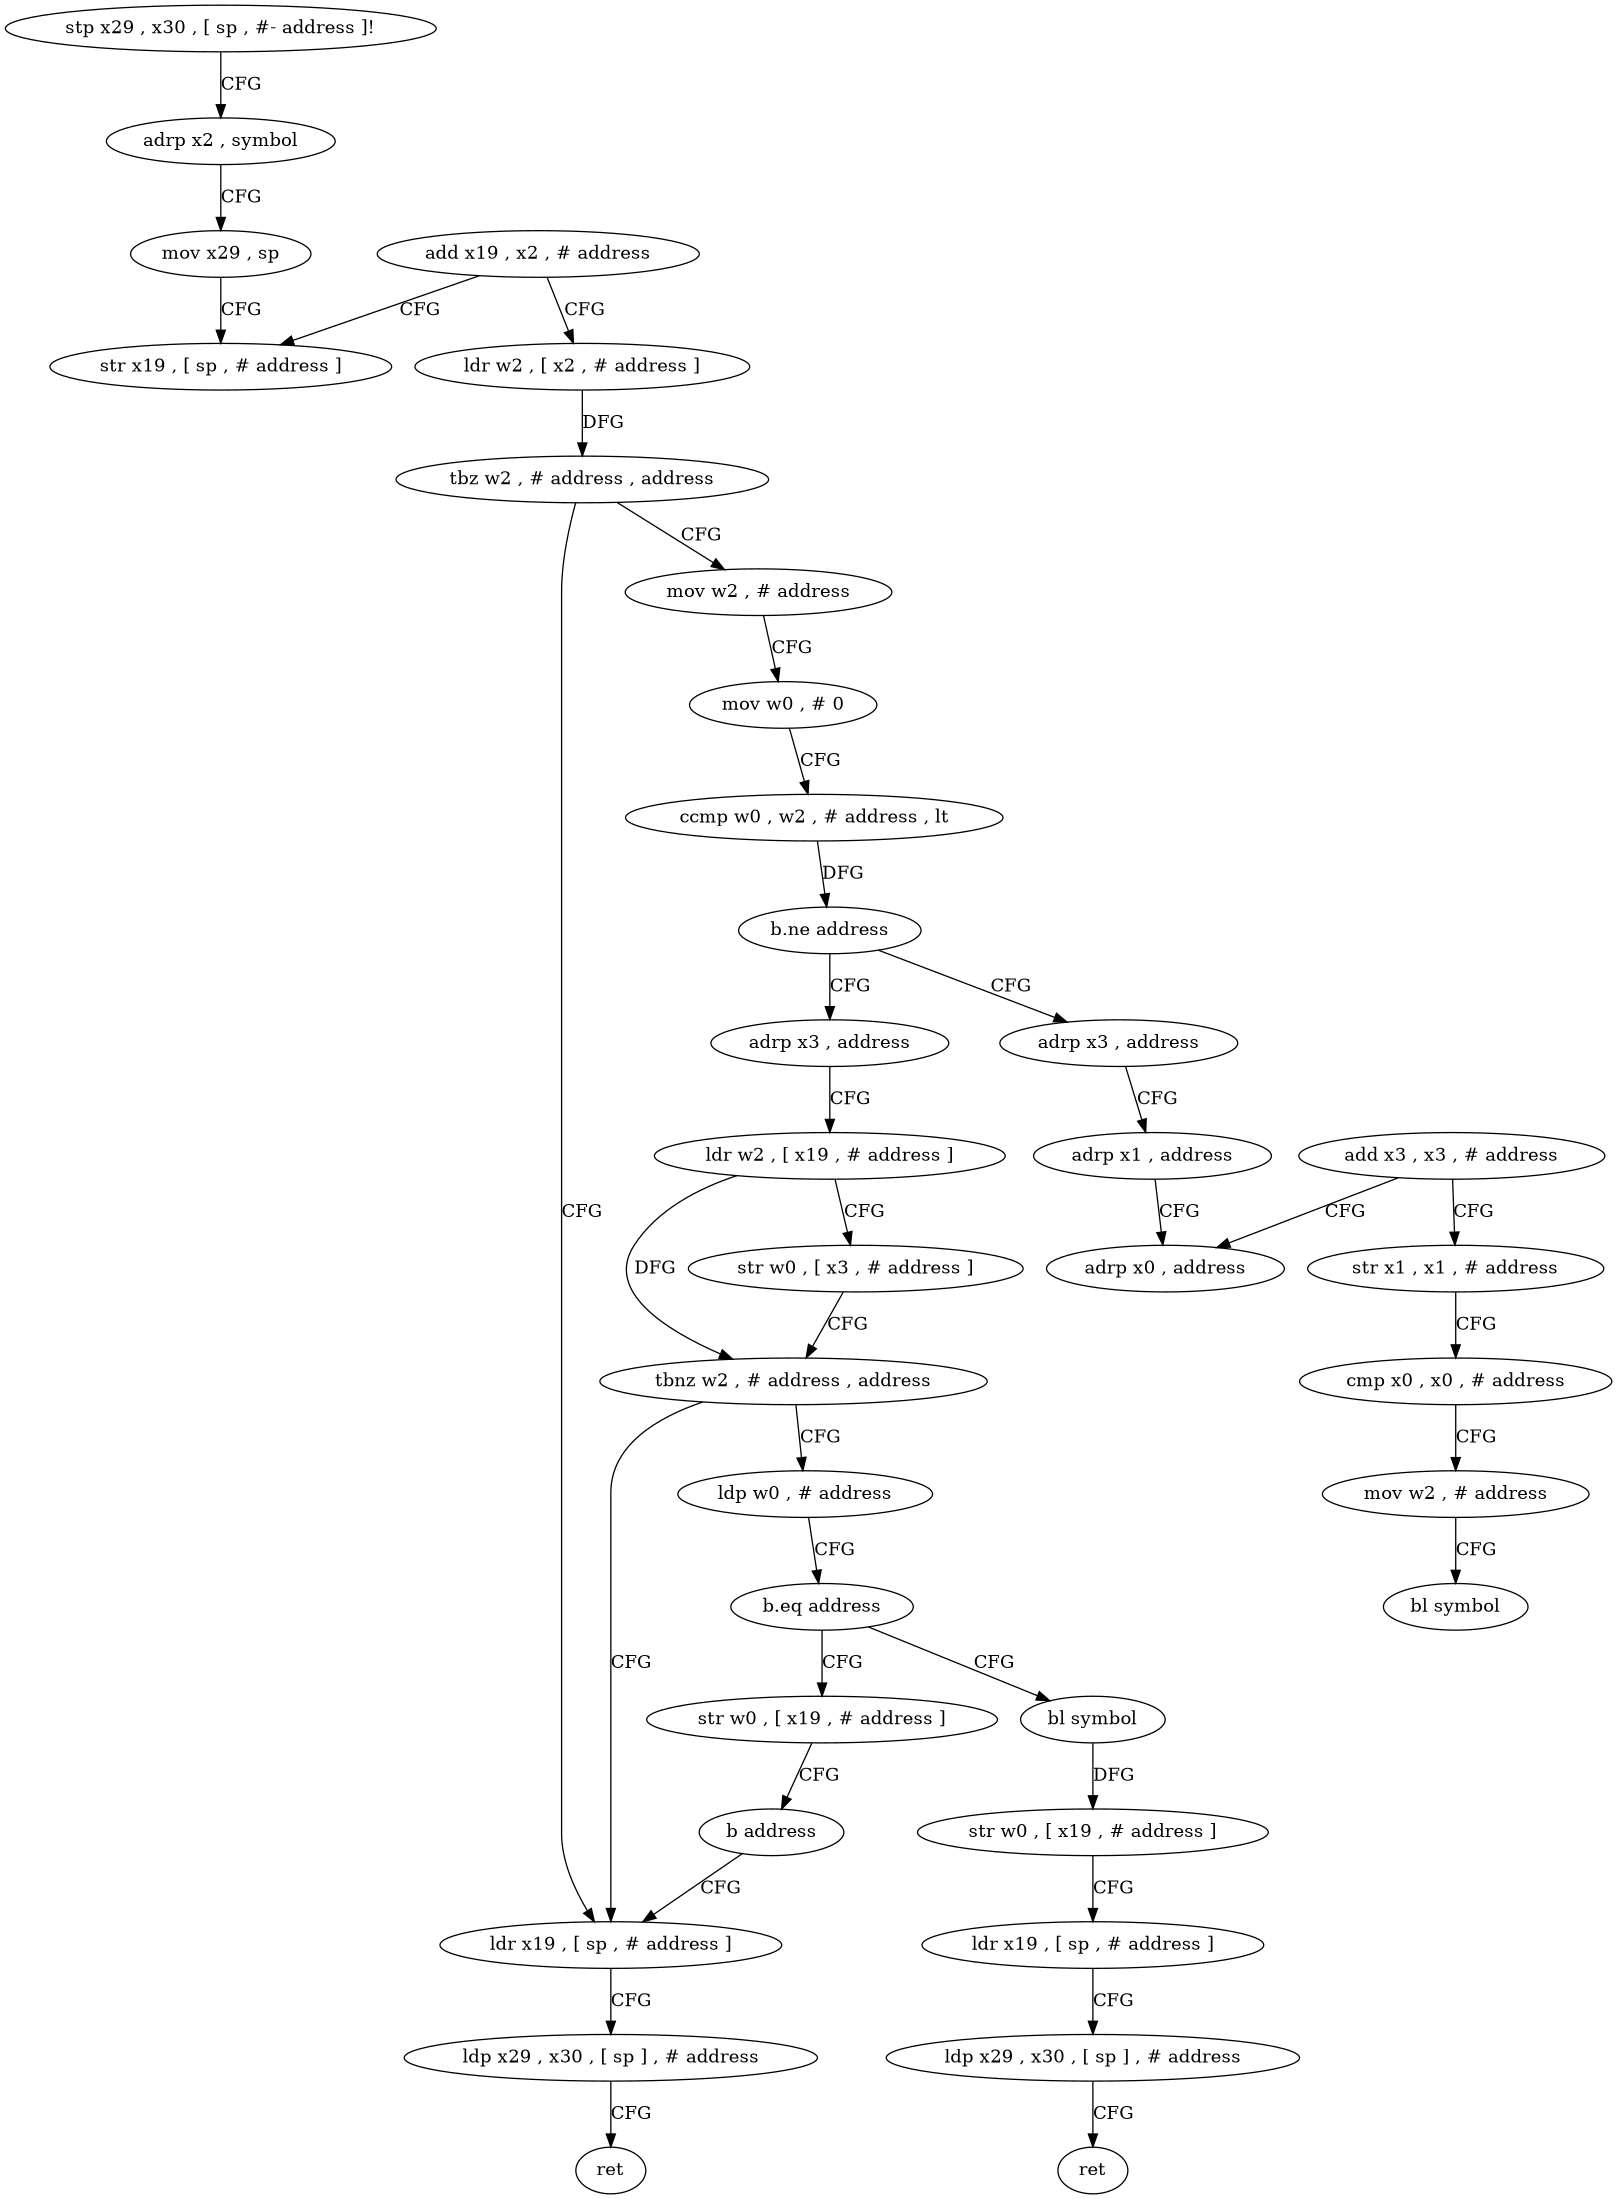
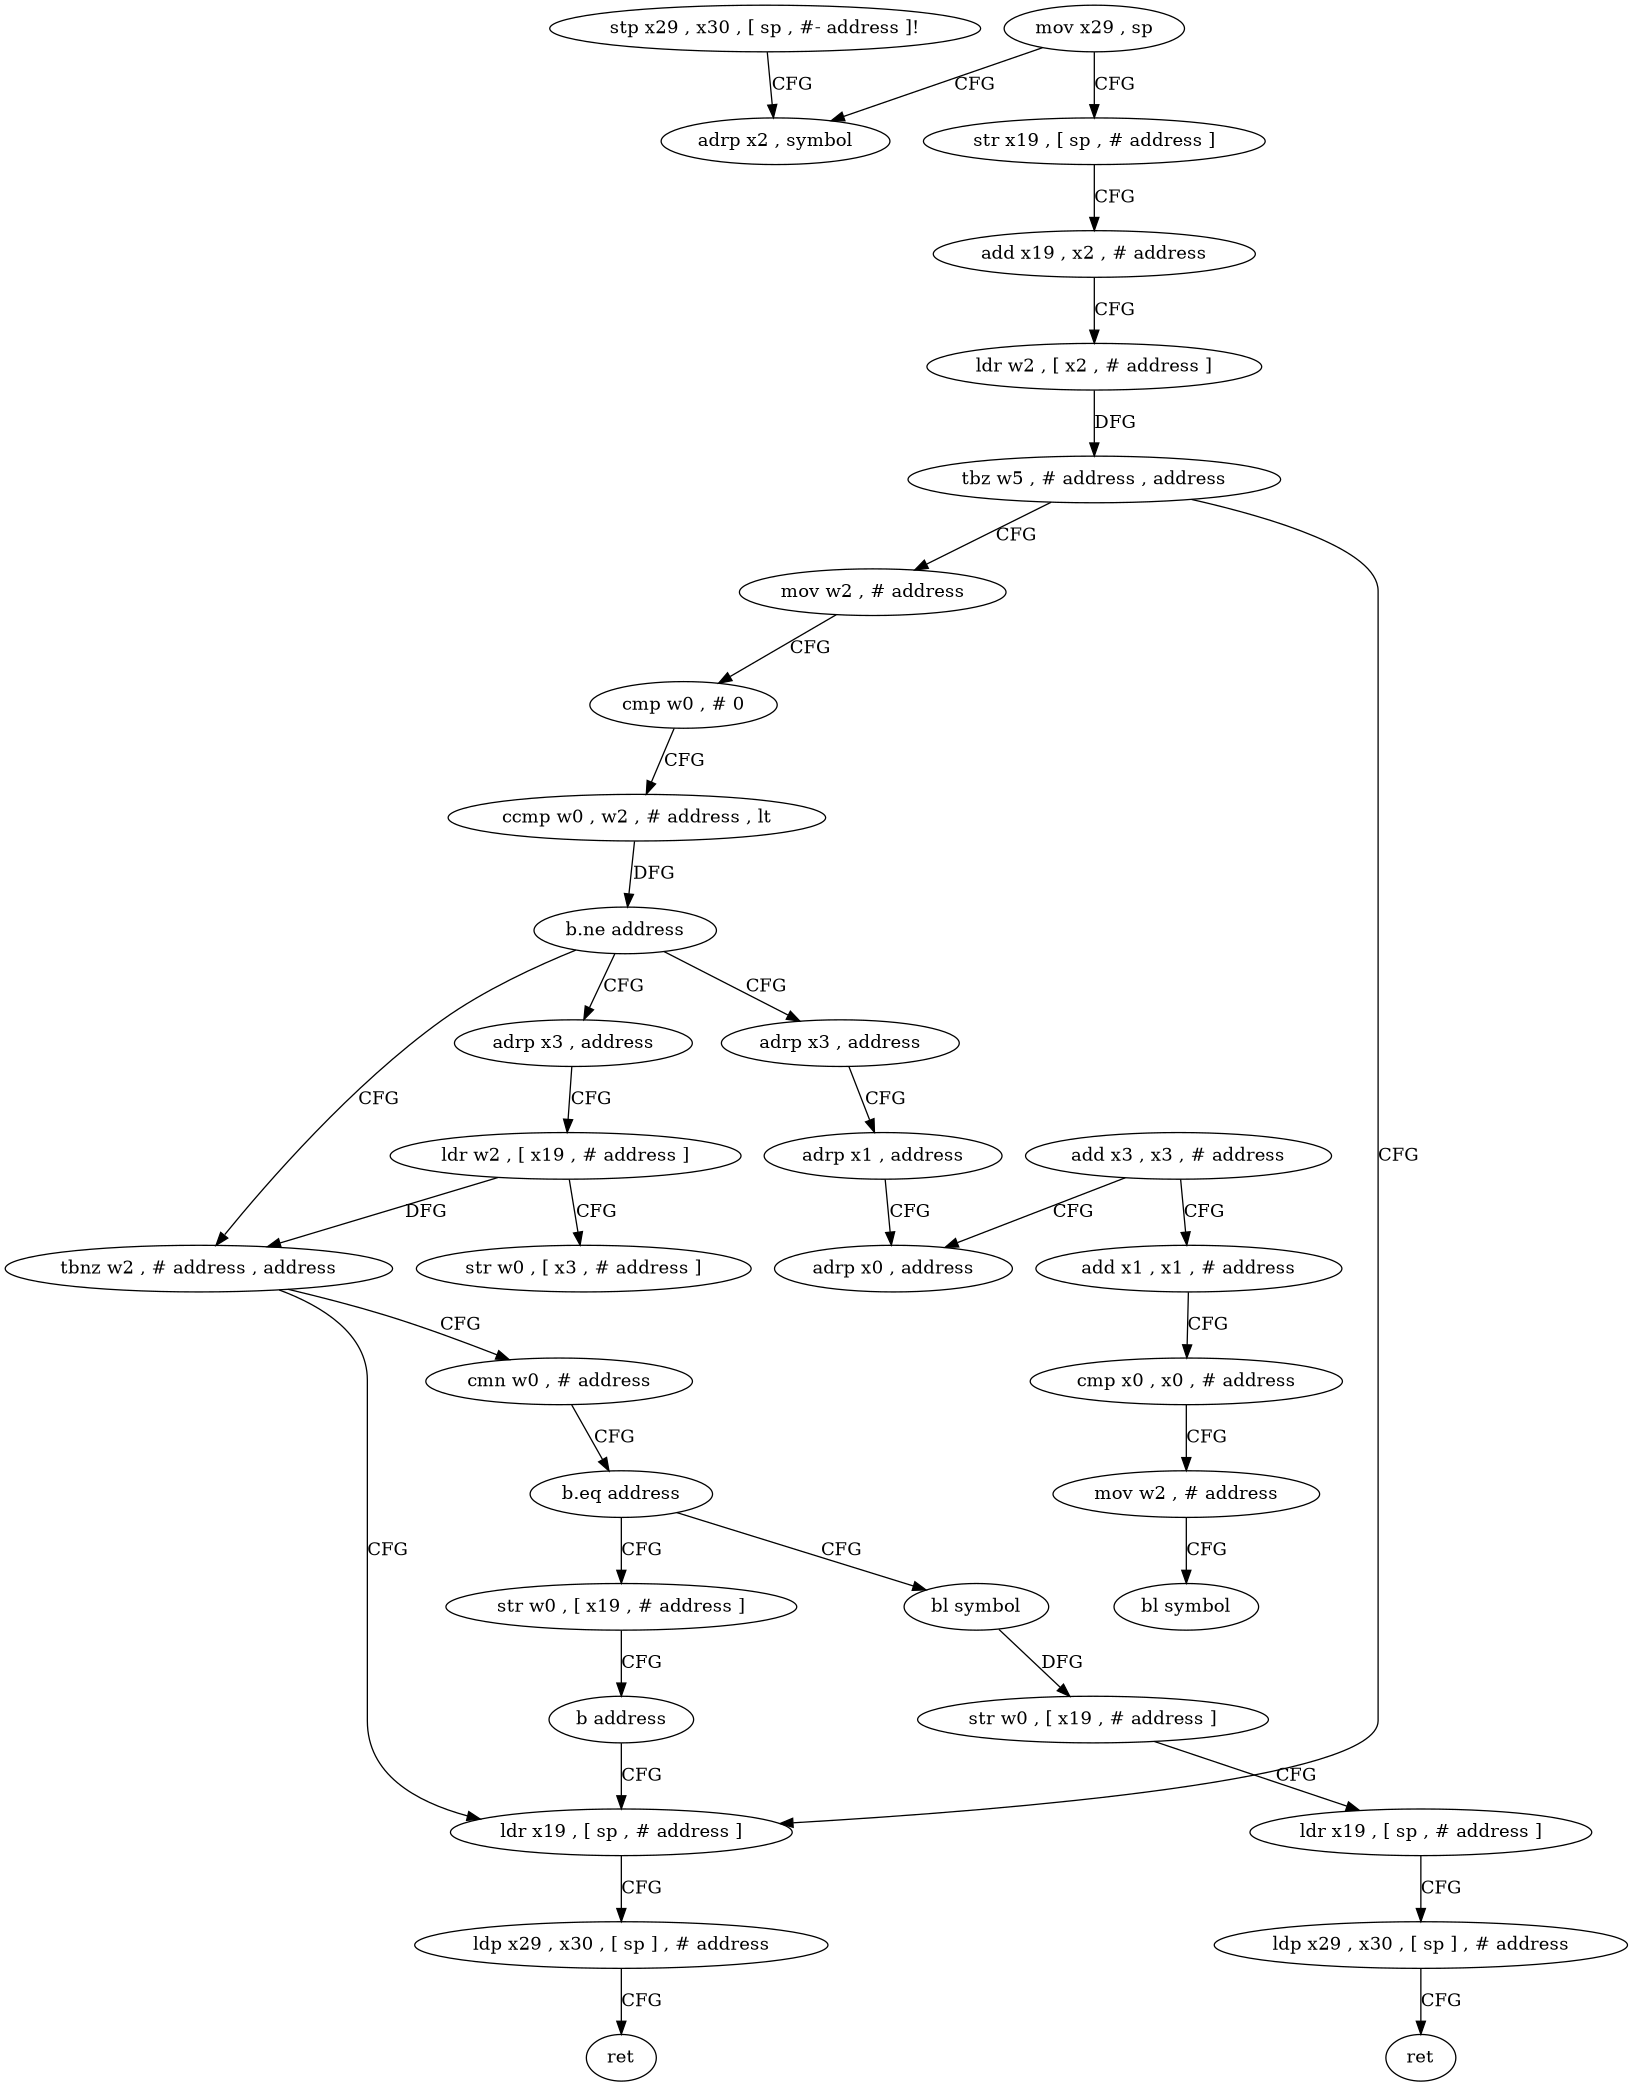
edge "adrp x2 , symbol" -> "mov x29 , sp": reversed
edge "add x19 , x2 , # address" -> "str x19 , [ sp , # address ]": reversed
node "tbz w2 , # address , address": label "tbz w2 , # address , address" -> "tbz w5 , # address , address"
node "mov w0 , # 0": label "mov w0 , # 0" -> "cmp w0 , # 0"
node "str x1 , x1 , # address": label "str x1 , x1 , # address" -> "add x1 , x1 , # address"
edge "str w0 , [ x3 , # address ]" -> "tbnz w2 , # address , address": now "b.ne address" -> "tbnz w2 , # address , address"
node "ldp w0 , # address": label "ldp w0 , # address" -> "cmn w0 , # address"
